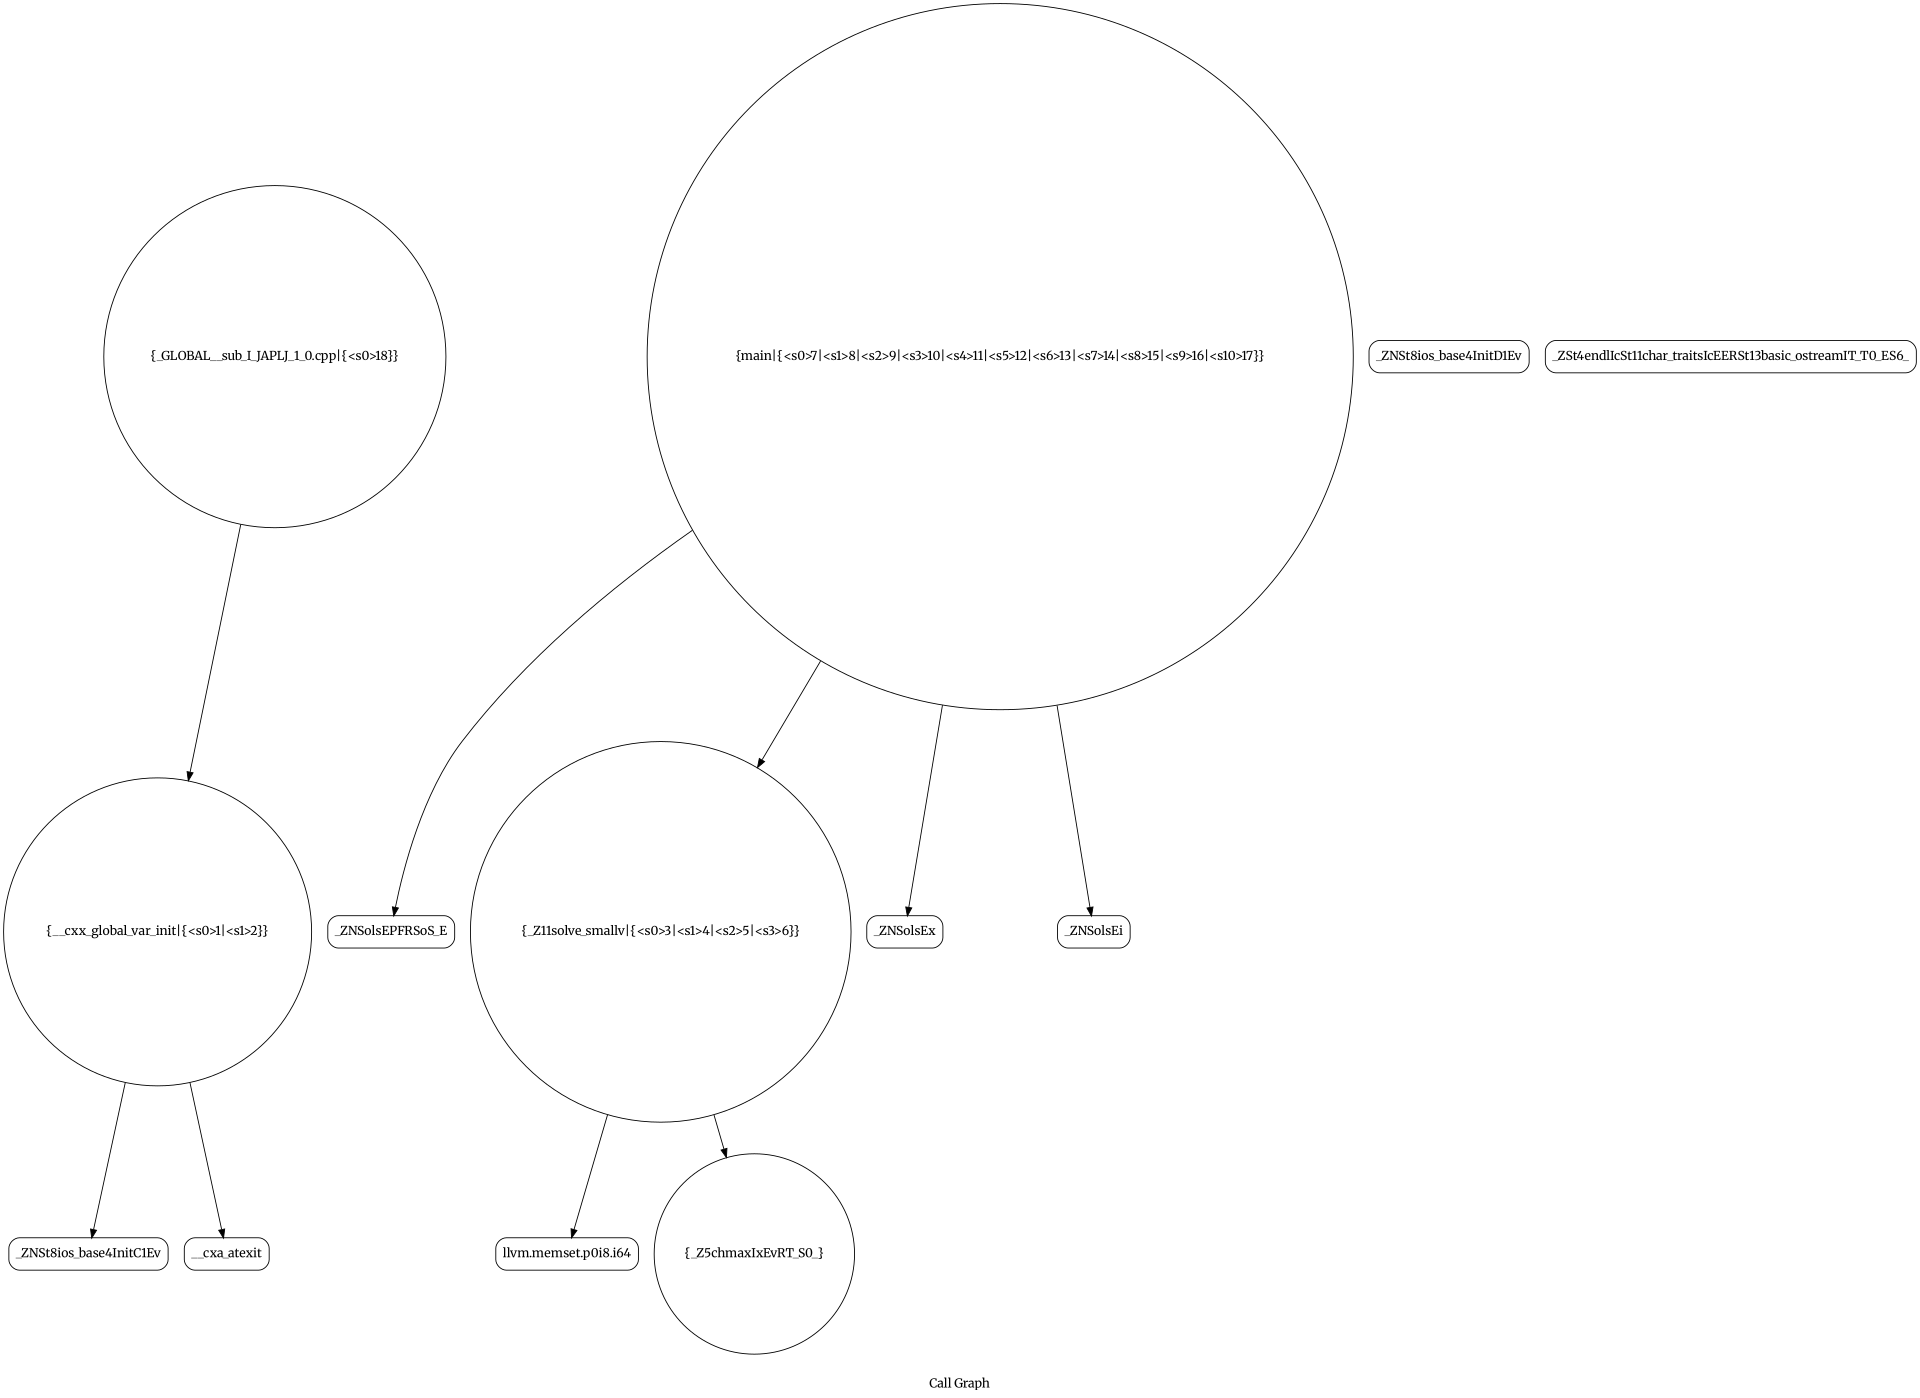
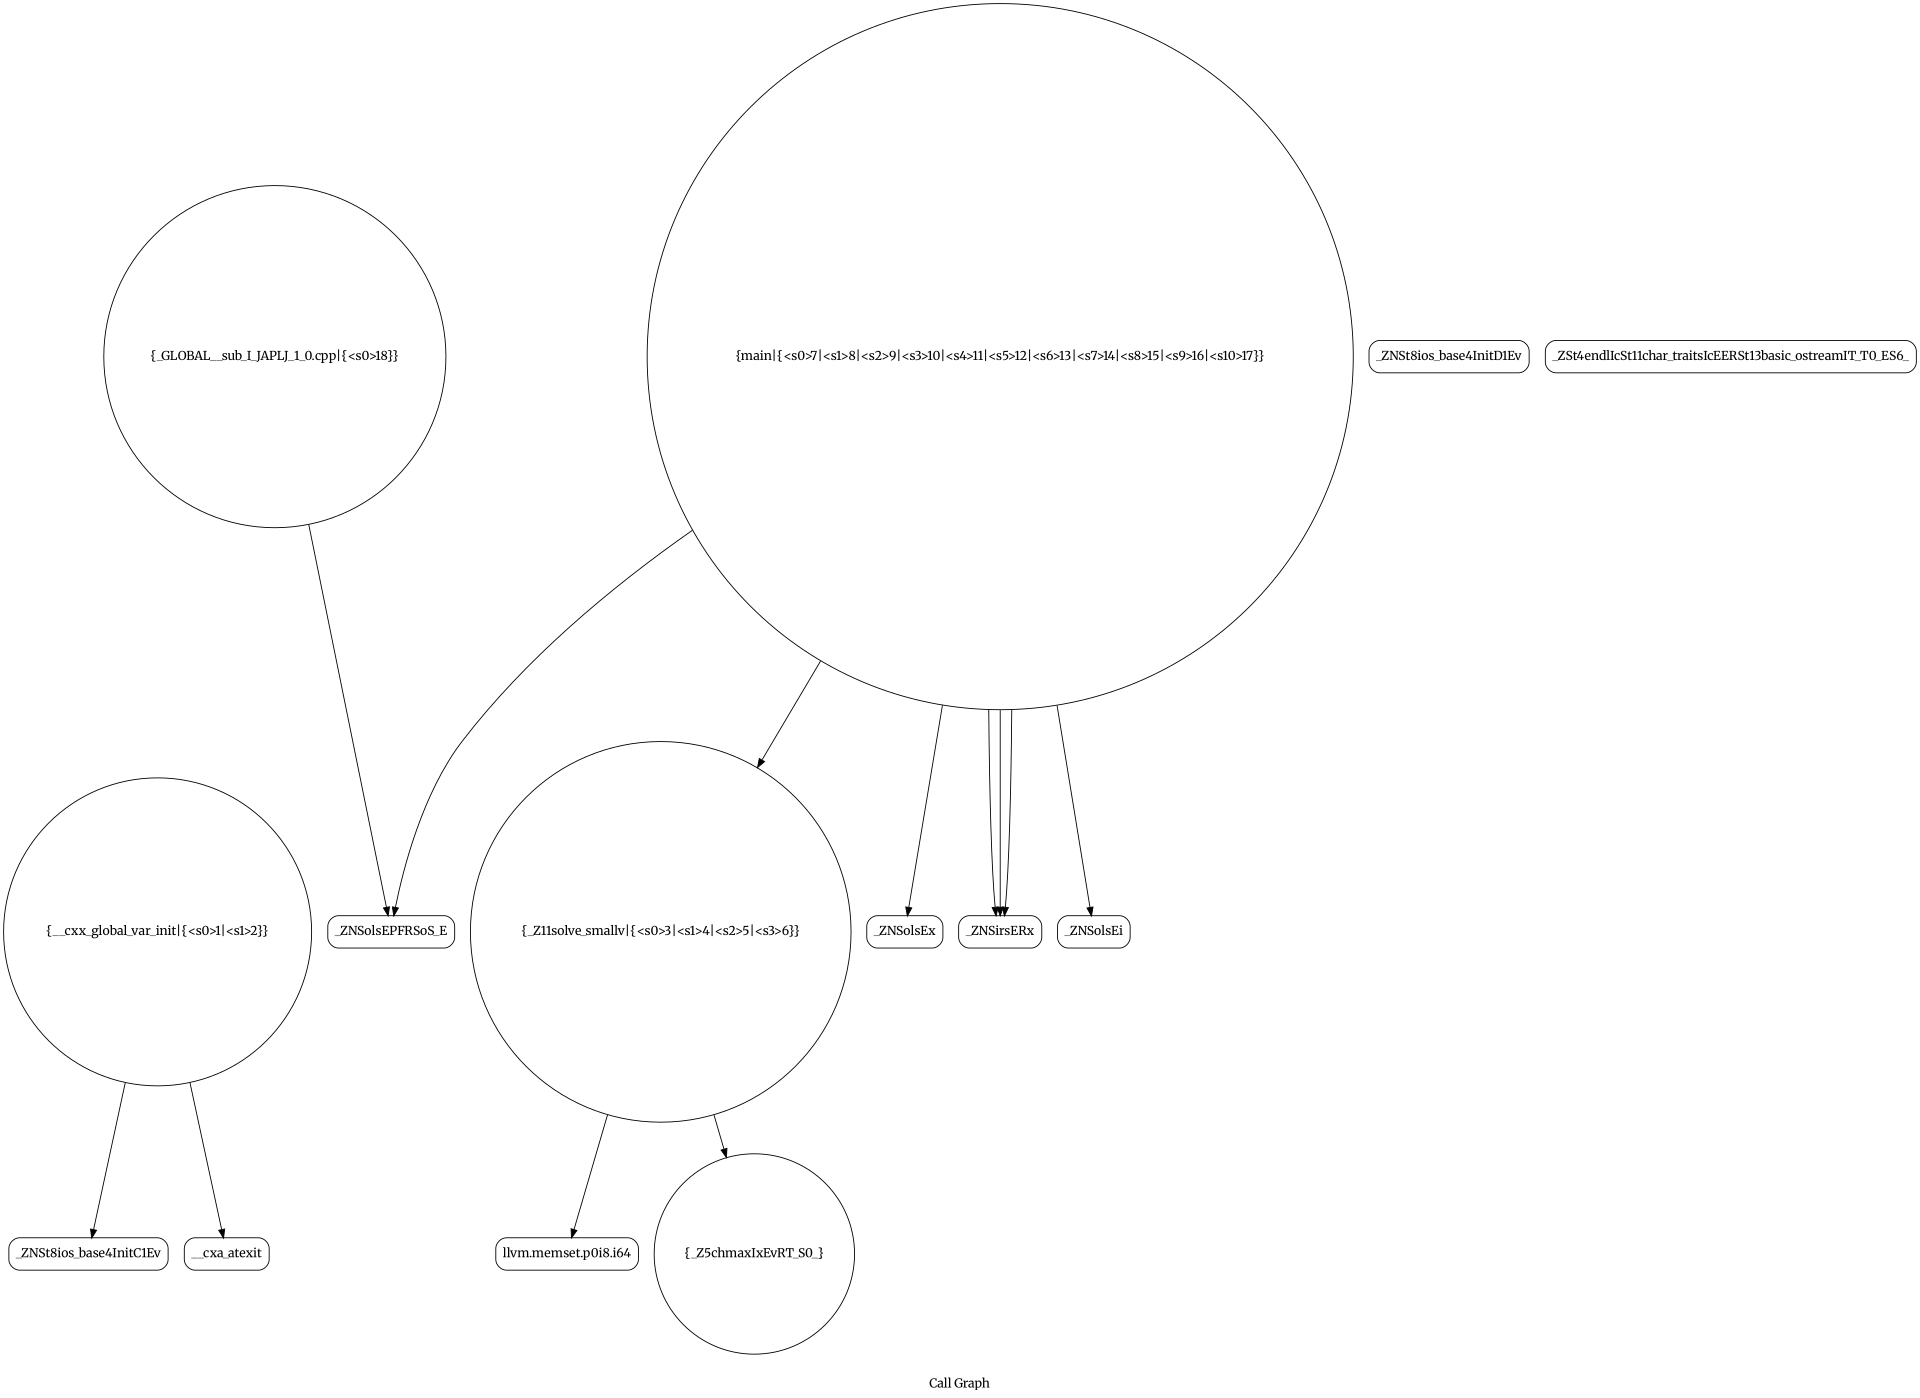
edge "{_GLOBAL__sub_I_JAPLJ_1_0.cpp|{<s0>18}}" -> "{__cxx_global_var_init|{<s0>1|<s1>2}}": now "{_GLOBAL__sub_I_JAPLJ_1_0.cpp|{<s0>18}}" -> "_ZNSolsEPFRSoS_E"
node "_ZNSirsERx": added
